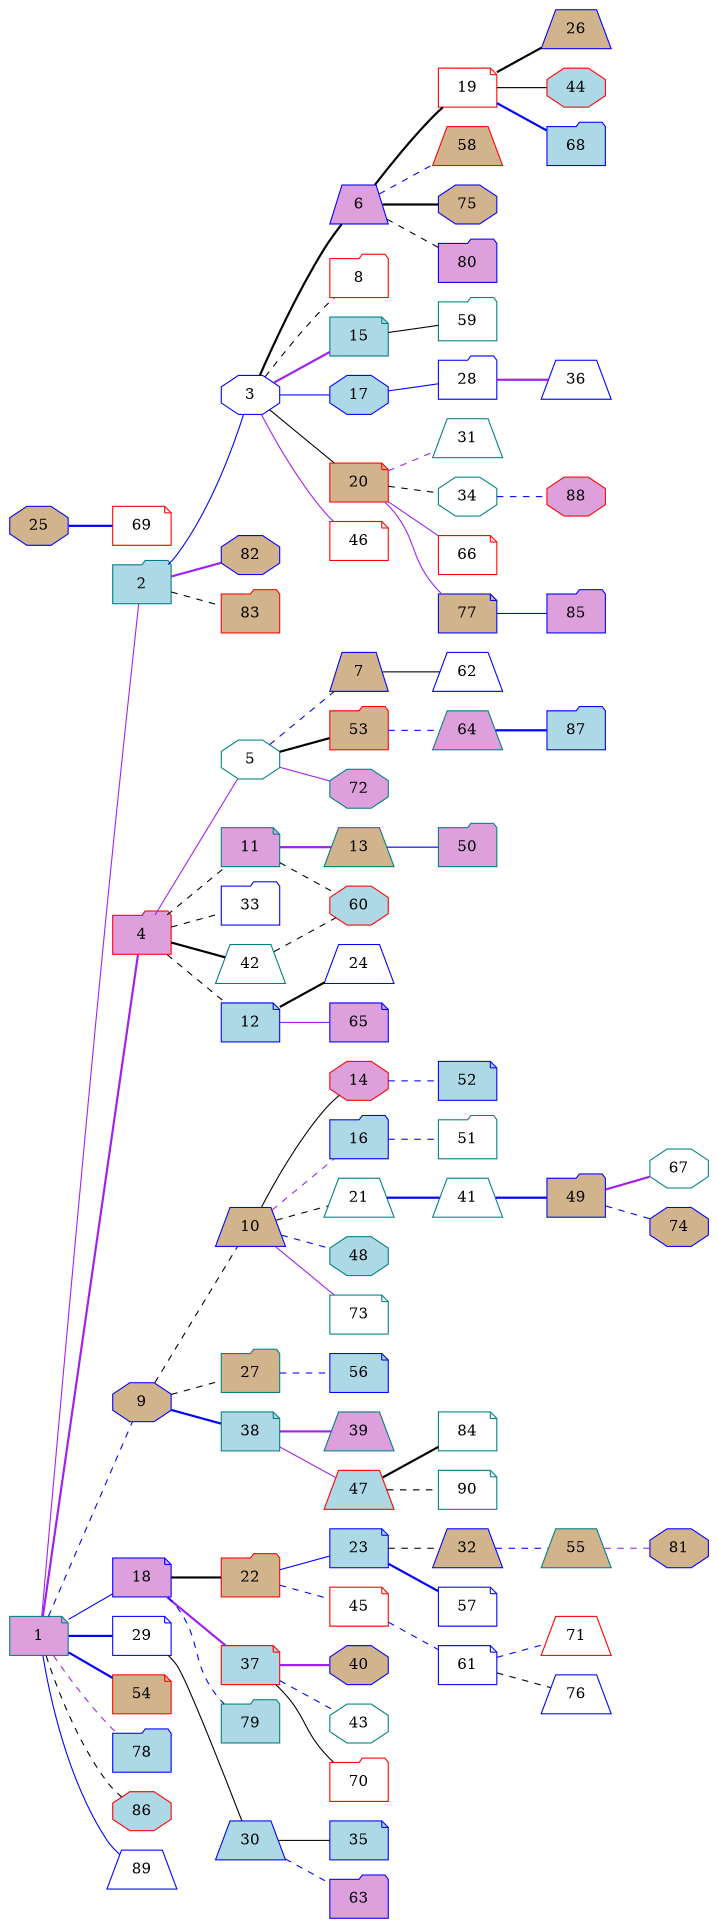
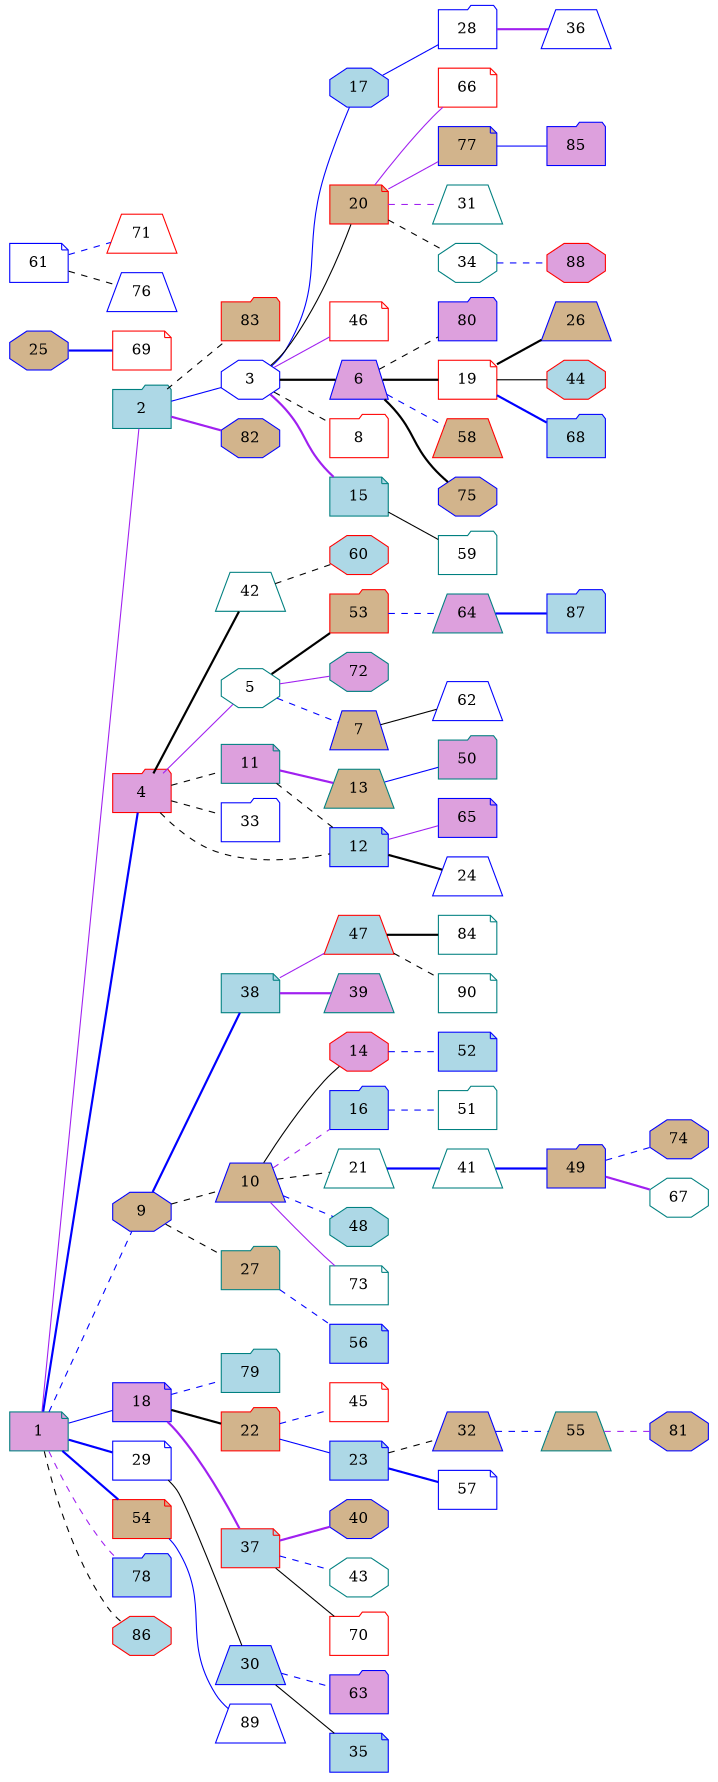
edge "11" -- "60": now "11" -- "12"
edge "4" -- "1": color purple -> blue
edge "45" -- "61": removed
edge "1" -- "89": now "54" -- "89"
